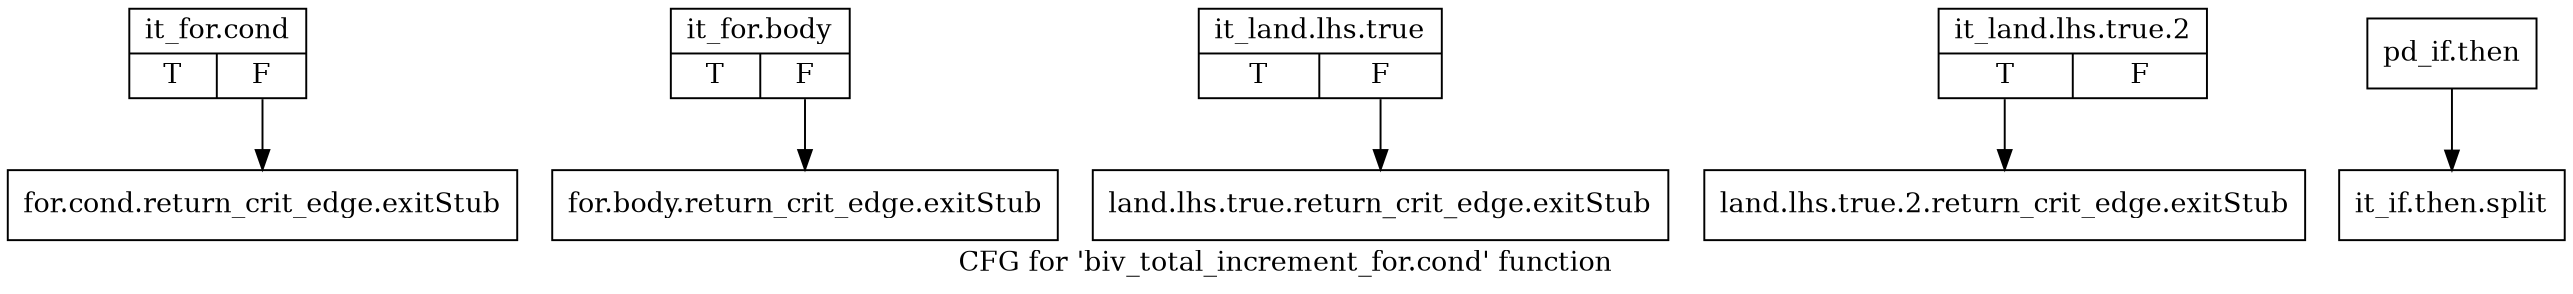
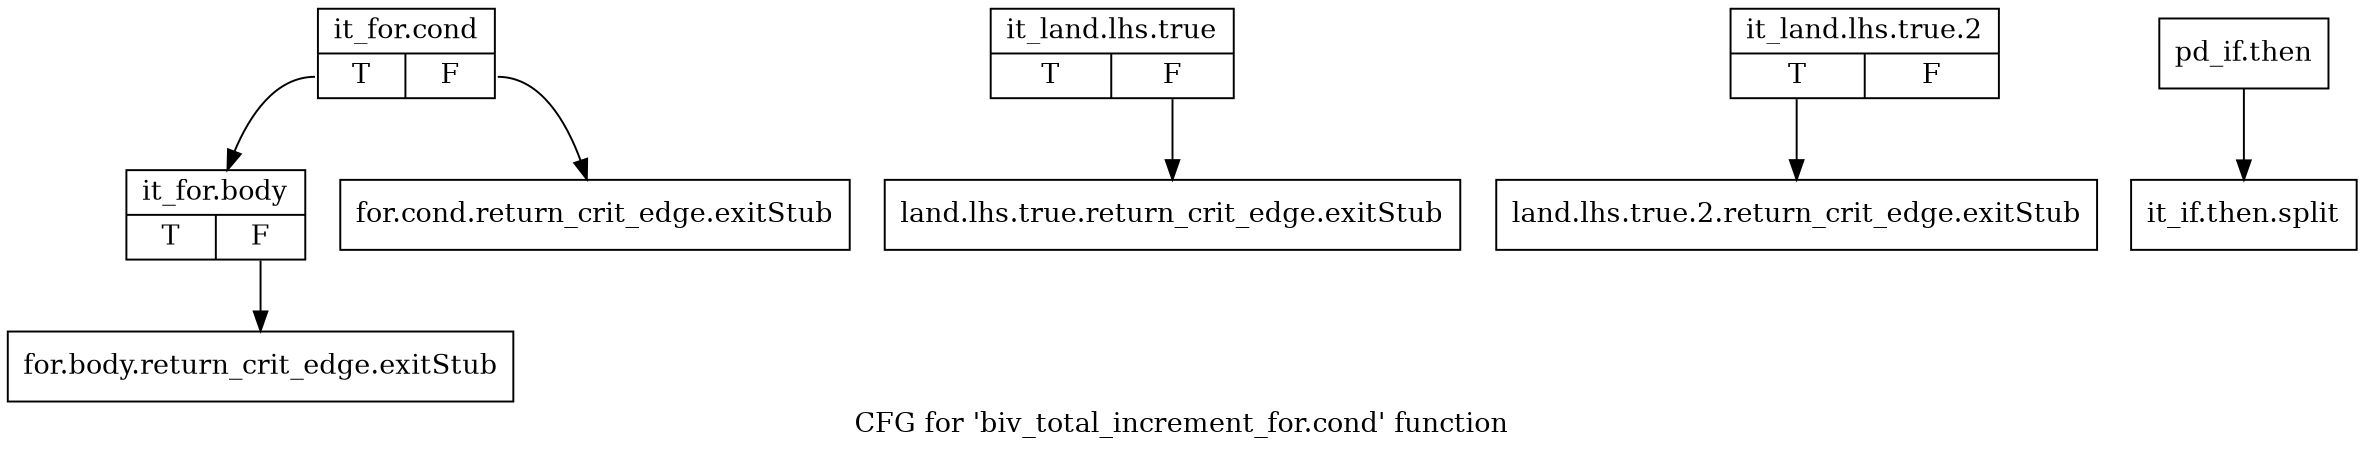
edge "it_for.cond" -> "it_for.body": added
